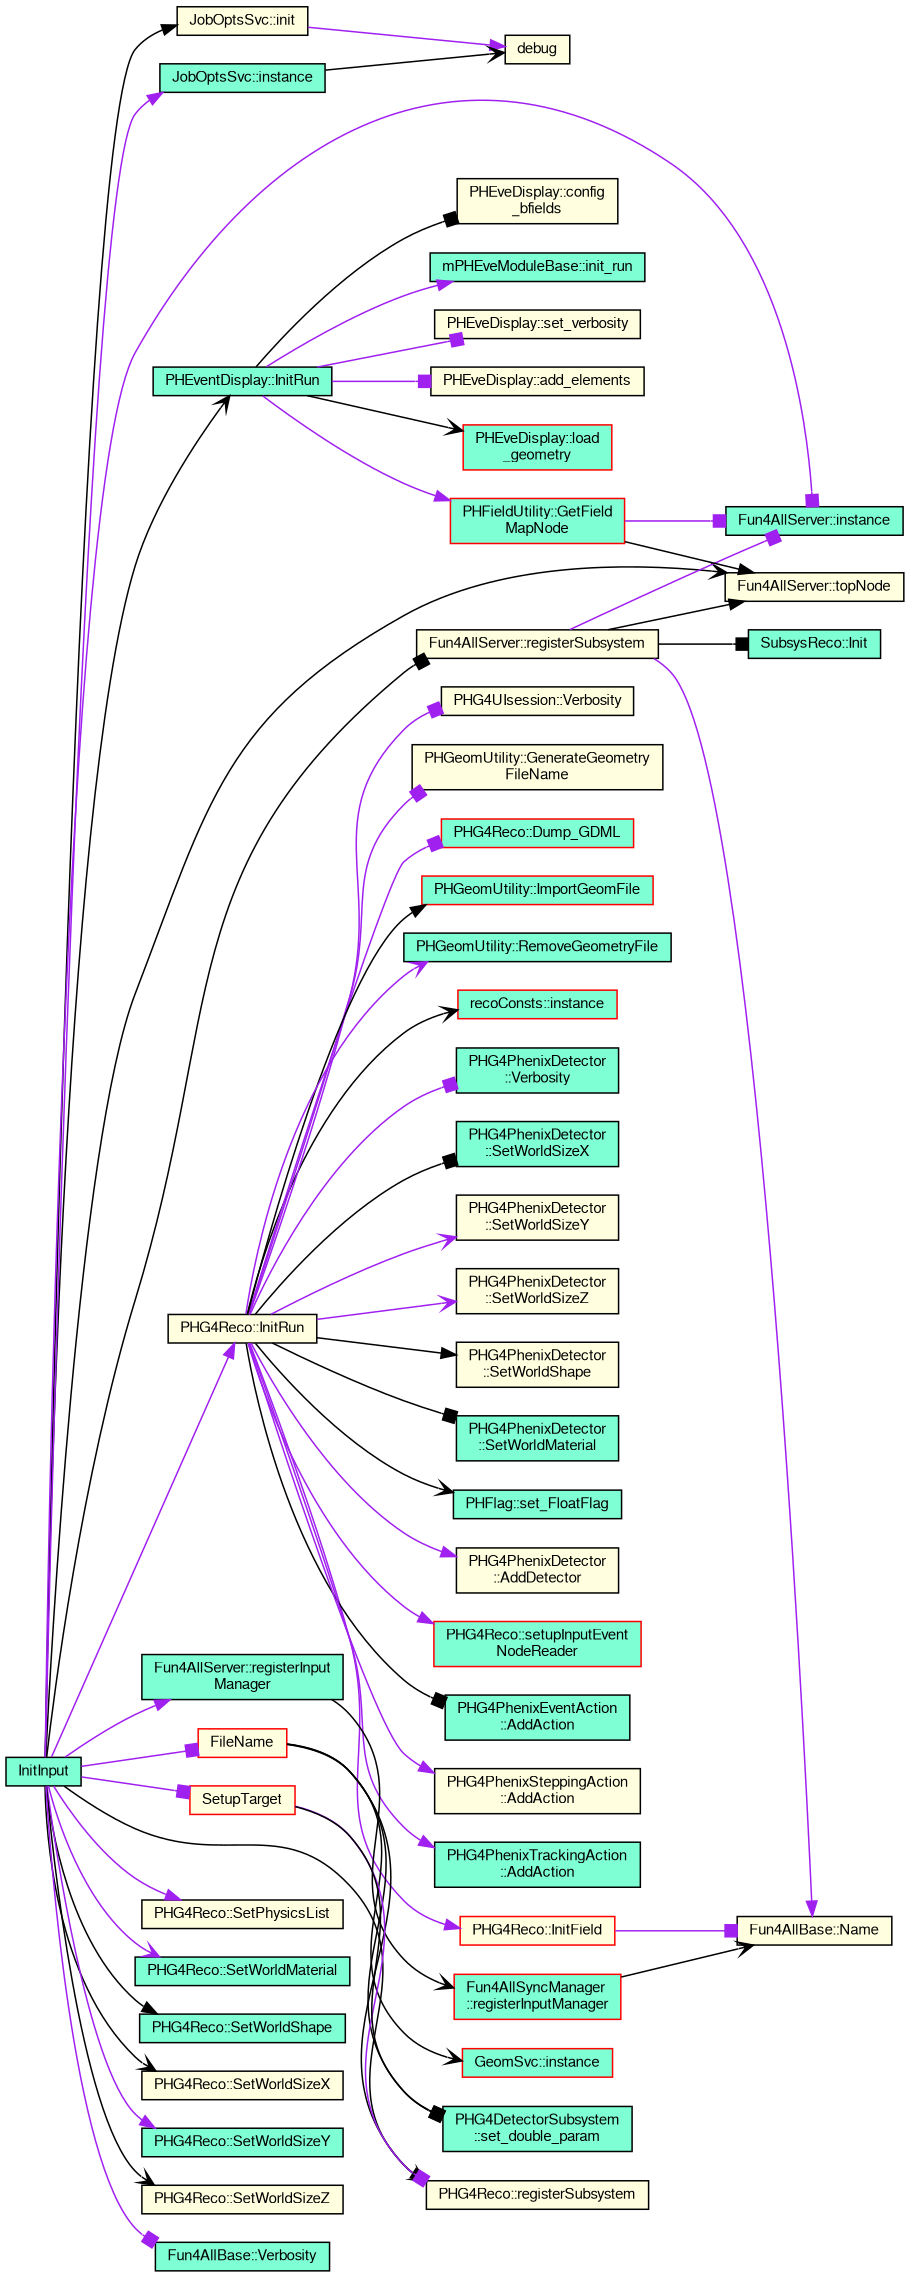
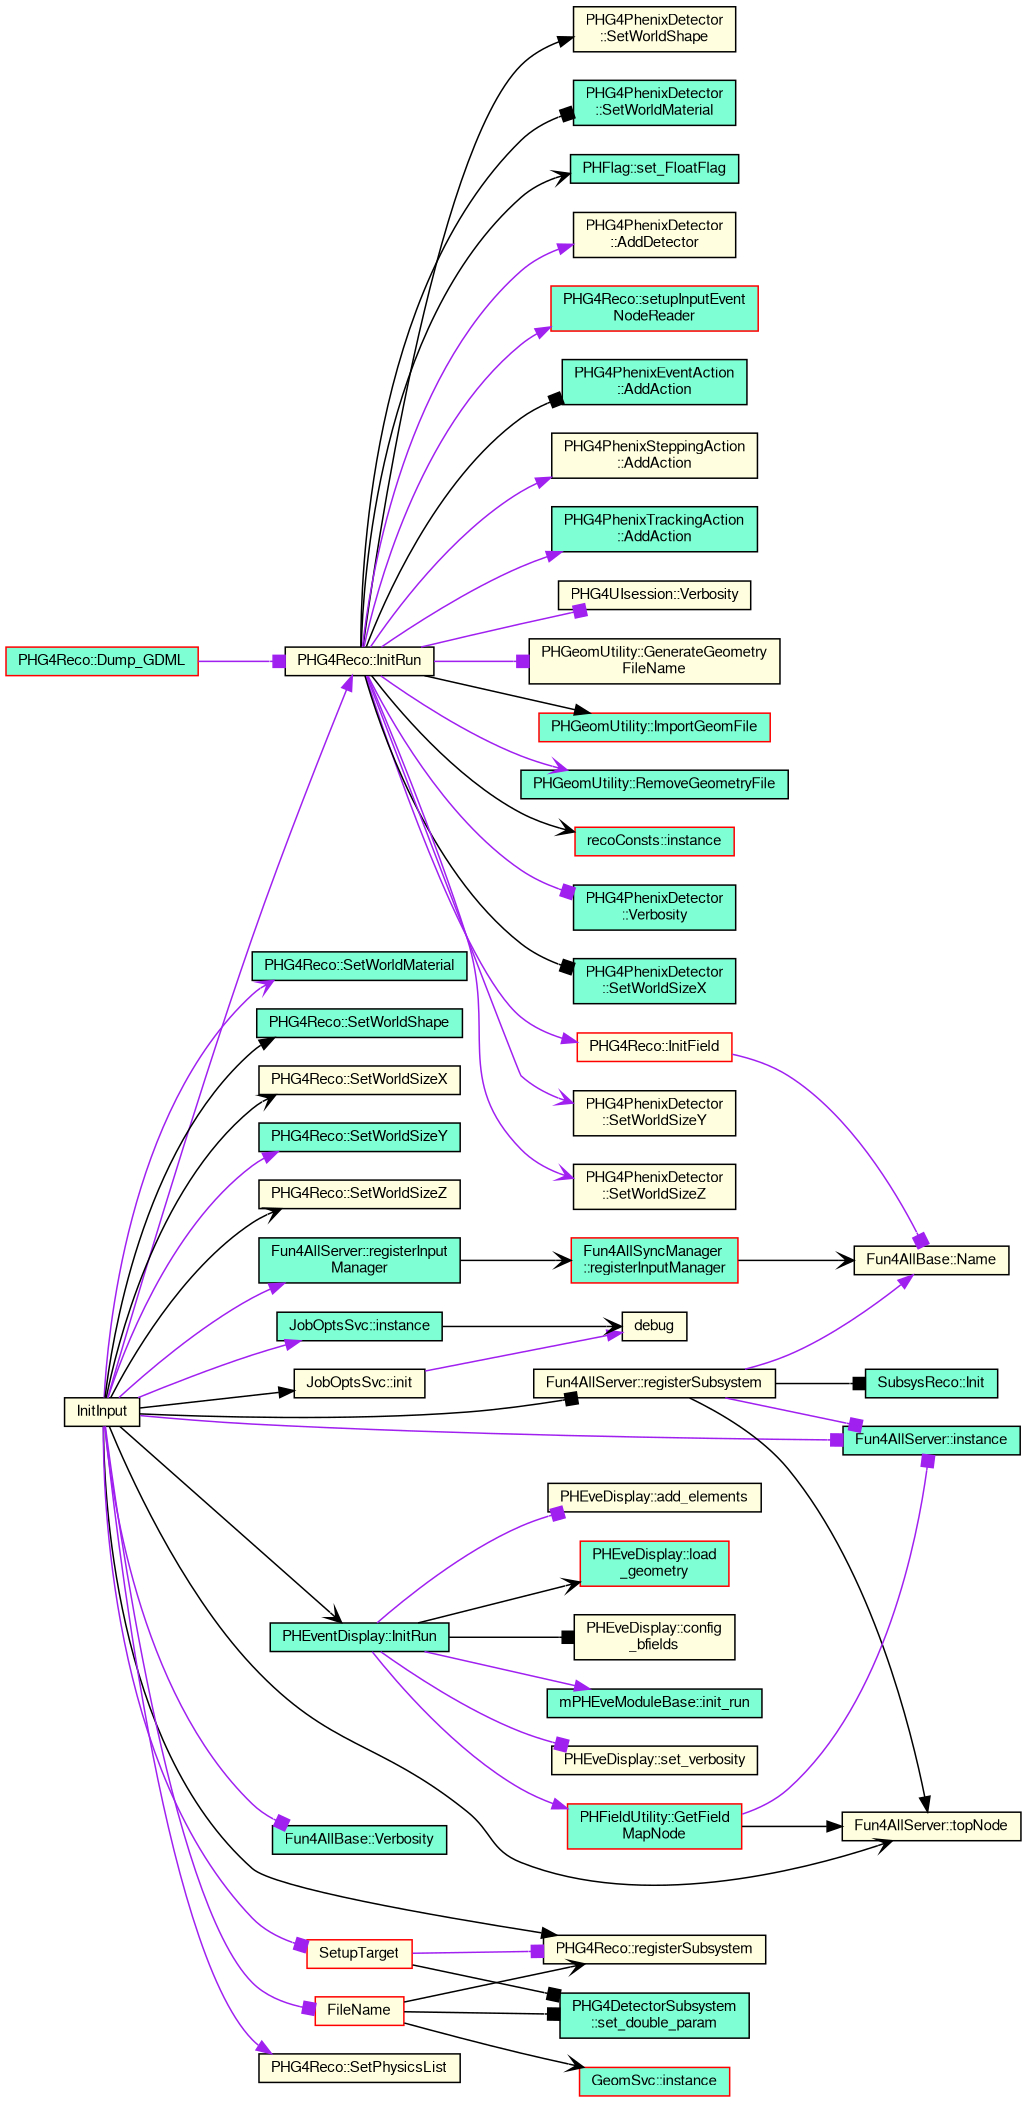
edge "PHG4Reco::InitRun" -> "PHG4Reco::Dump_GDML": reversed
node "InitInput": fillcolor aquamarine -> lightyellow
